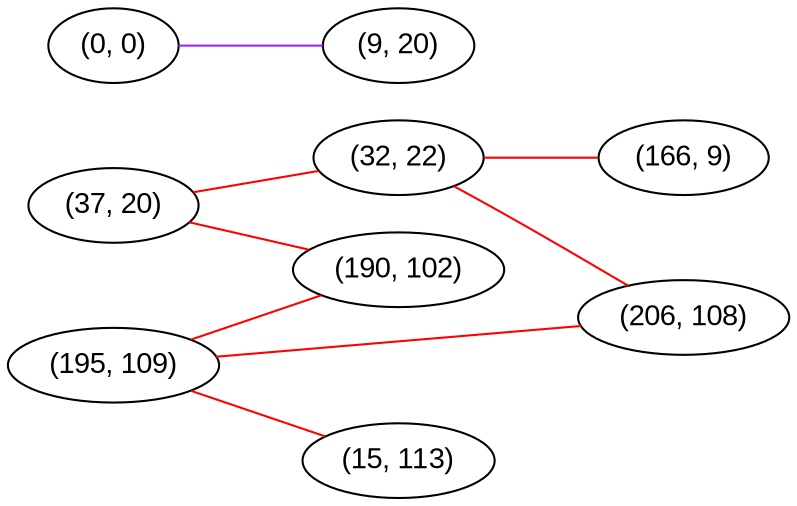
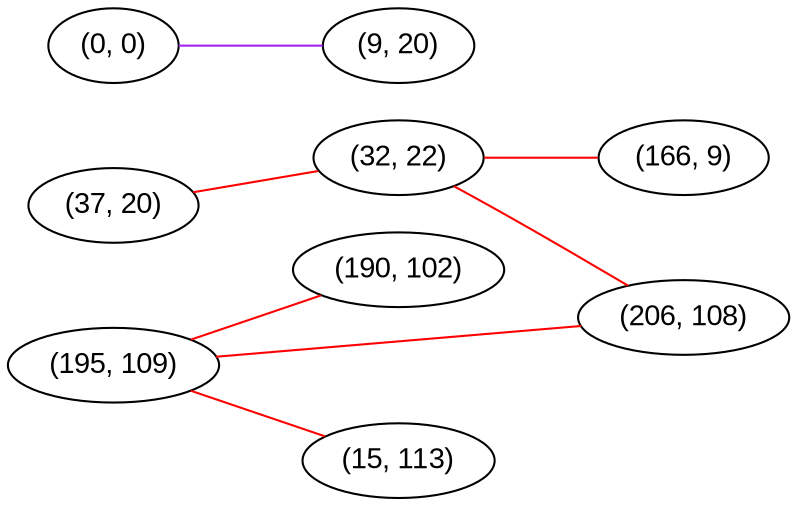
edge "(37, 20)" -- "(190, 102)": removed
